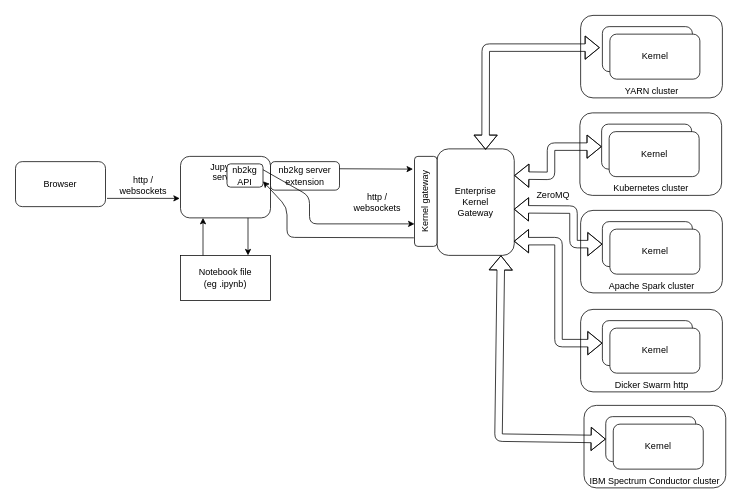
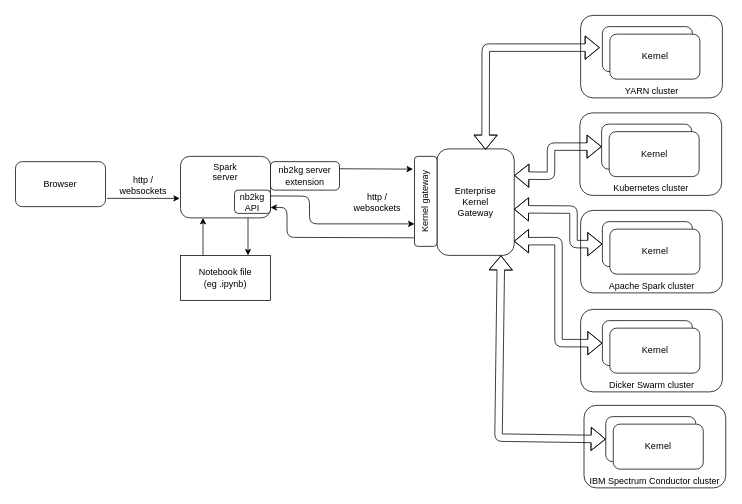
node "Jupyter server": label "Jupyter server" -> "Spark server"
node "nb2kg API": moved (245, 176) -> (252, 202)
node "ZeroMQ": removed
node "Dicker Swarm http": label "Dicker Swarm http" -> "Dicker Swarm cluster"
